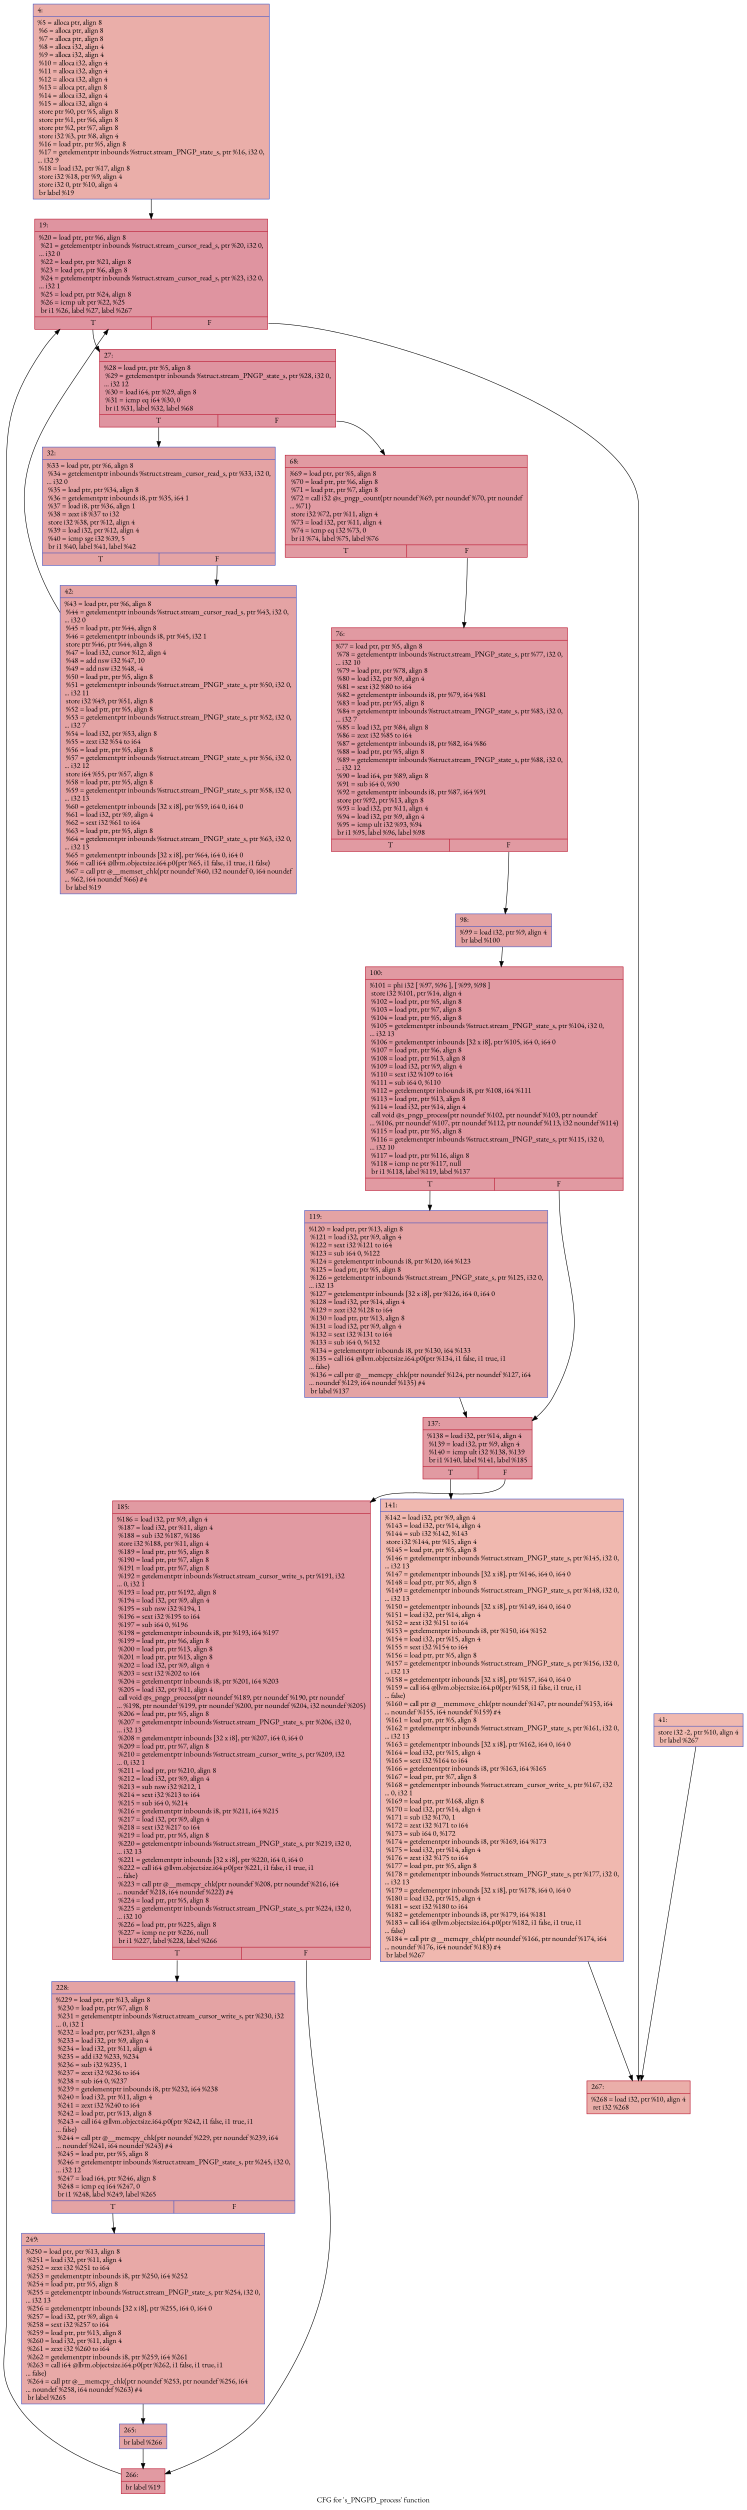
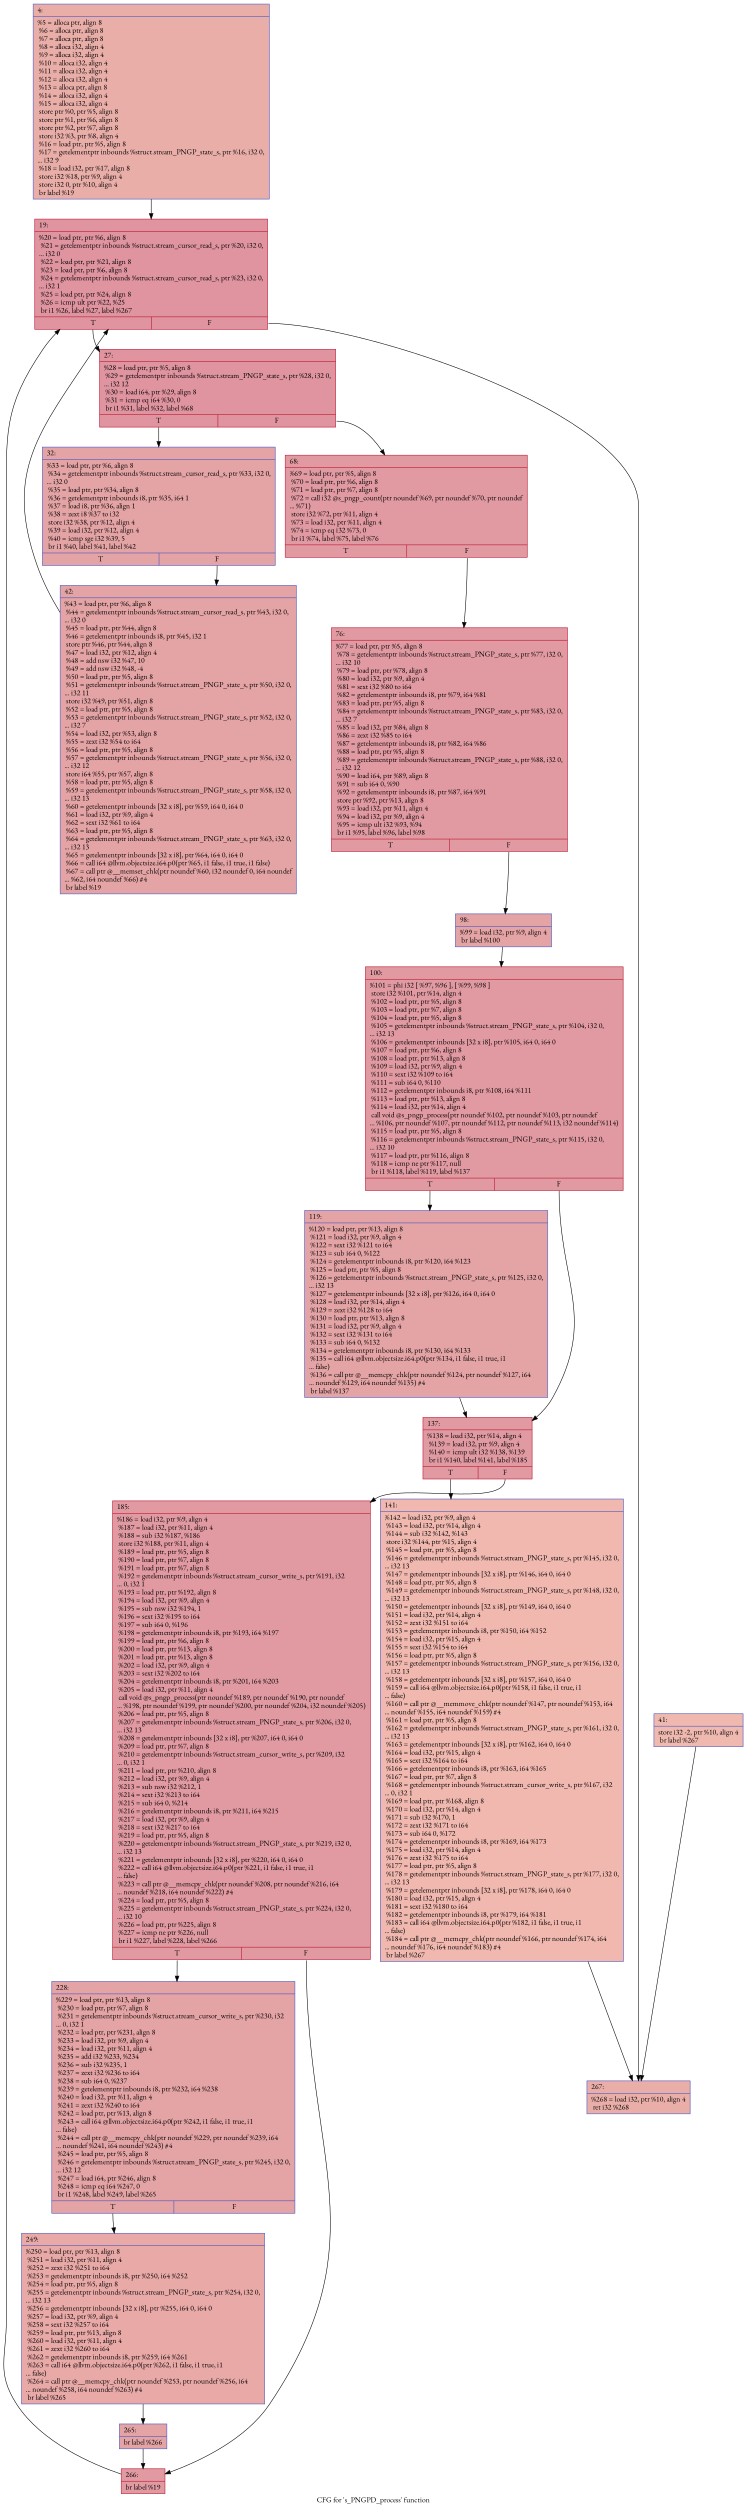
node "42:": text "%47 = load i32, cursor %12, align 4" -> "%47 = load i32, ptr %12, align 4"
node "267:": color #b70d28ff -> #3d50c3ff
